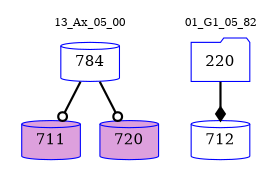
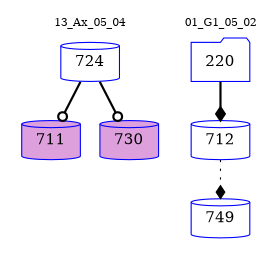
cluster "13_Ax_05_00": label "13_Ax_05_00" -> "13_Ax_05_04"
cluster "01_G1_05_82": label "01_G1_05_82" -> "01_G1_05_02"
node "784": label "784" -> "724"
node "720": label "720" -> "730"
node "749": added
